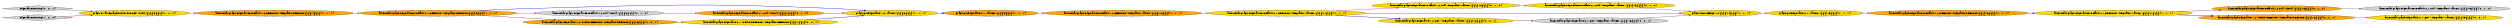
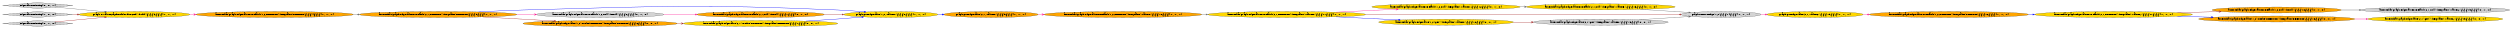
node "graph.removeEdge(1,2)@@@14@@@['1', '1', '1']": fillcolor gold -> lightgrey
node "edgeValue_missing['0', '1', '0']": added
